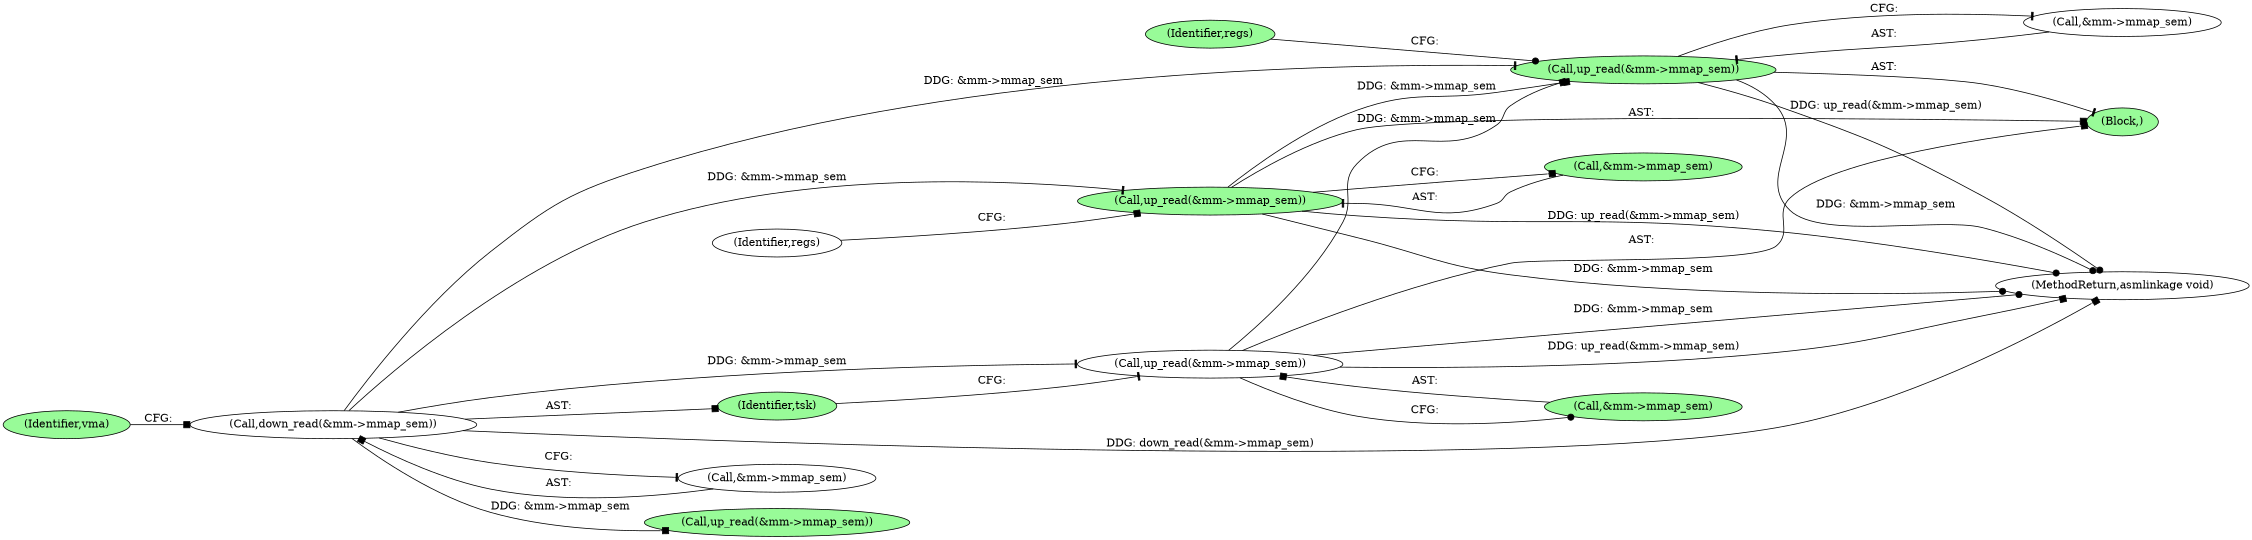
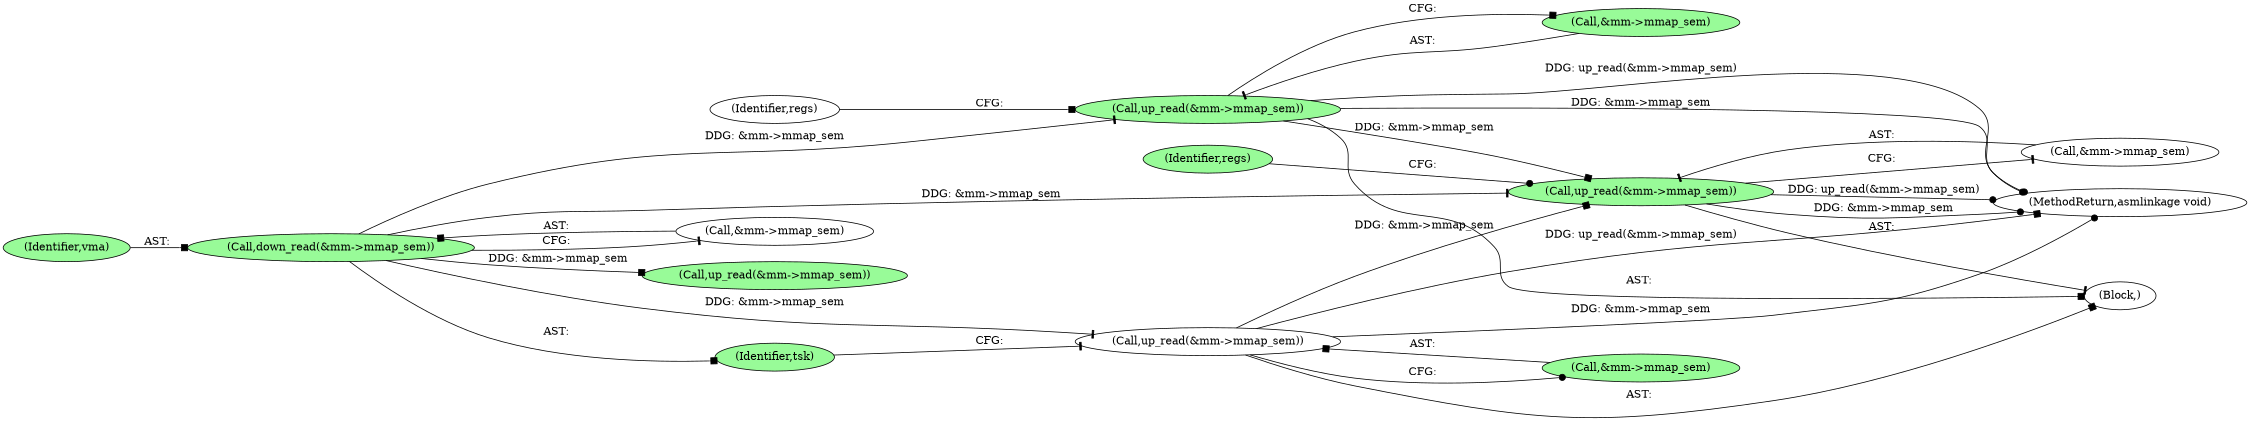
node "(Block,)": fillcolor palegreen -> white
edge "(Identifier,vma)" -> "(Call,down_read(&mm->mmap_sem))": label "CFG: " -> "AST: "
node "(Call,down_read(&mm->mmap_sem))": fillcolor white -> palegreen
edge "(Call,down_read(&mm->mmap_sem))" -> "(MethodReturn,asmlinkage void)": removed, label "DDG: down_read(&mm->mmap_sem)"
